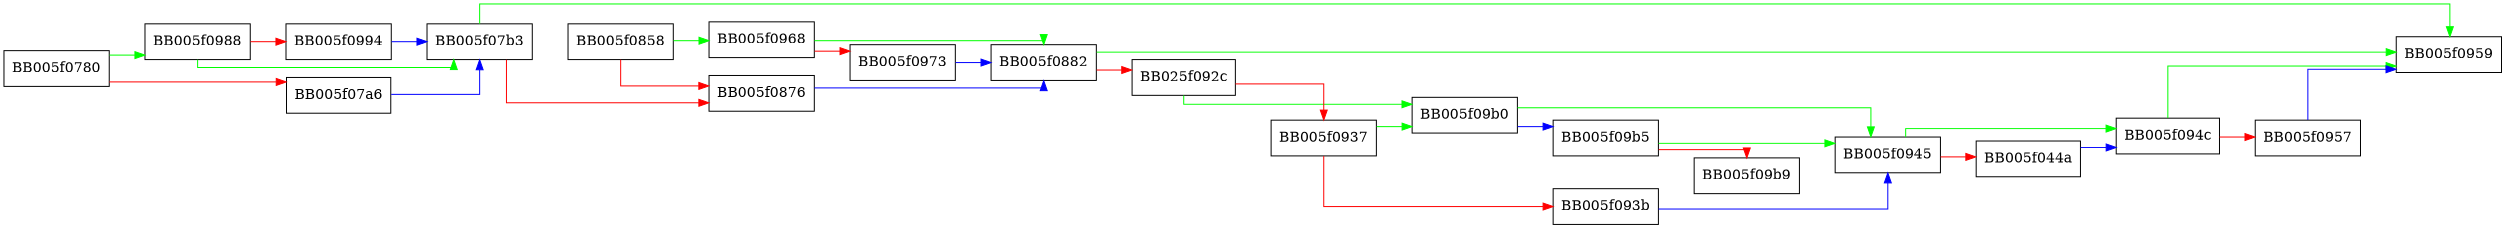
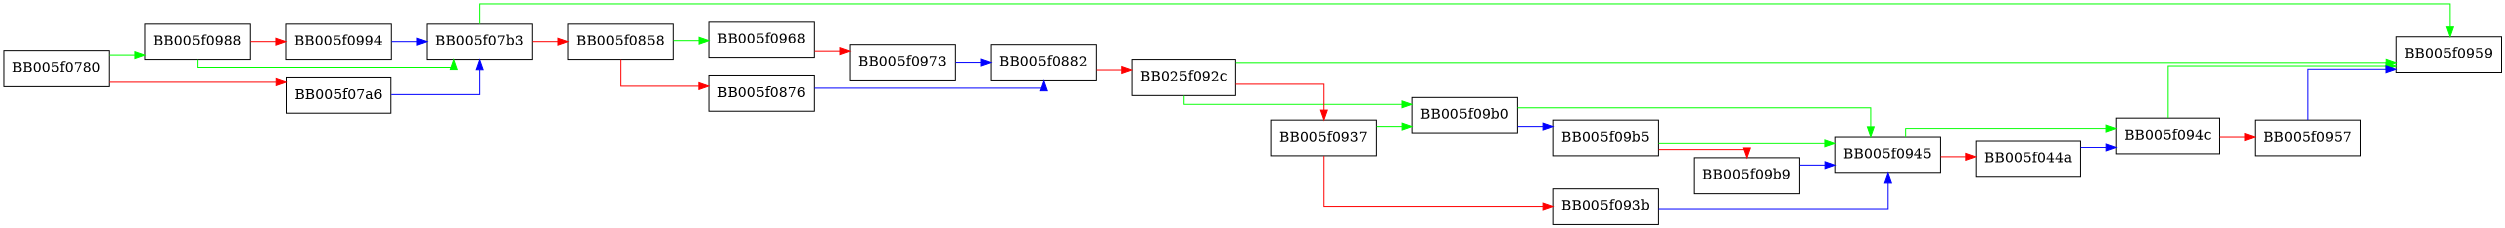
edge "BB005f0968" -> "BB005f0882": removed
edge "BB005f0882" -> "BB005f0959": now "BB025f092c" -> "BB005f0959"
edge "BB005f07b3" -> "BB005f0876": now "BB005f07b3" -> "BB005f0858"
edge "BB005f09b9" -> "BB005f0945": added
